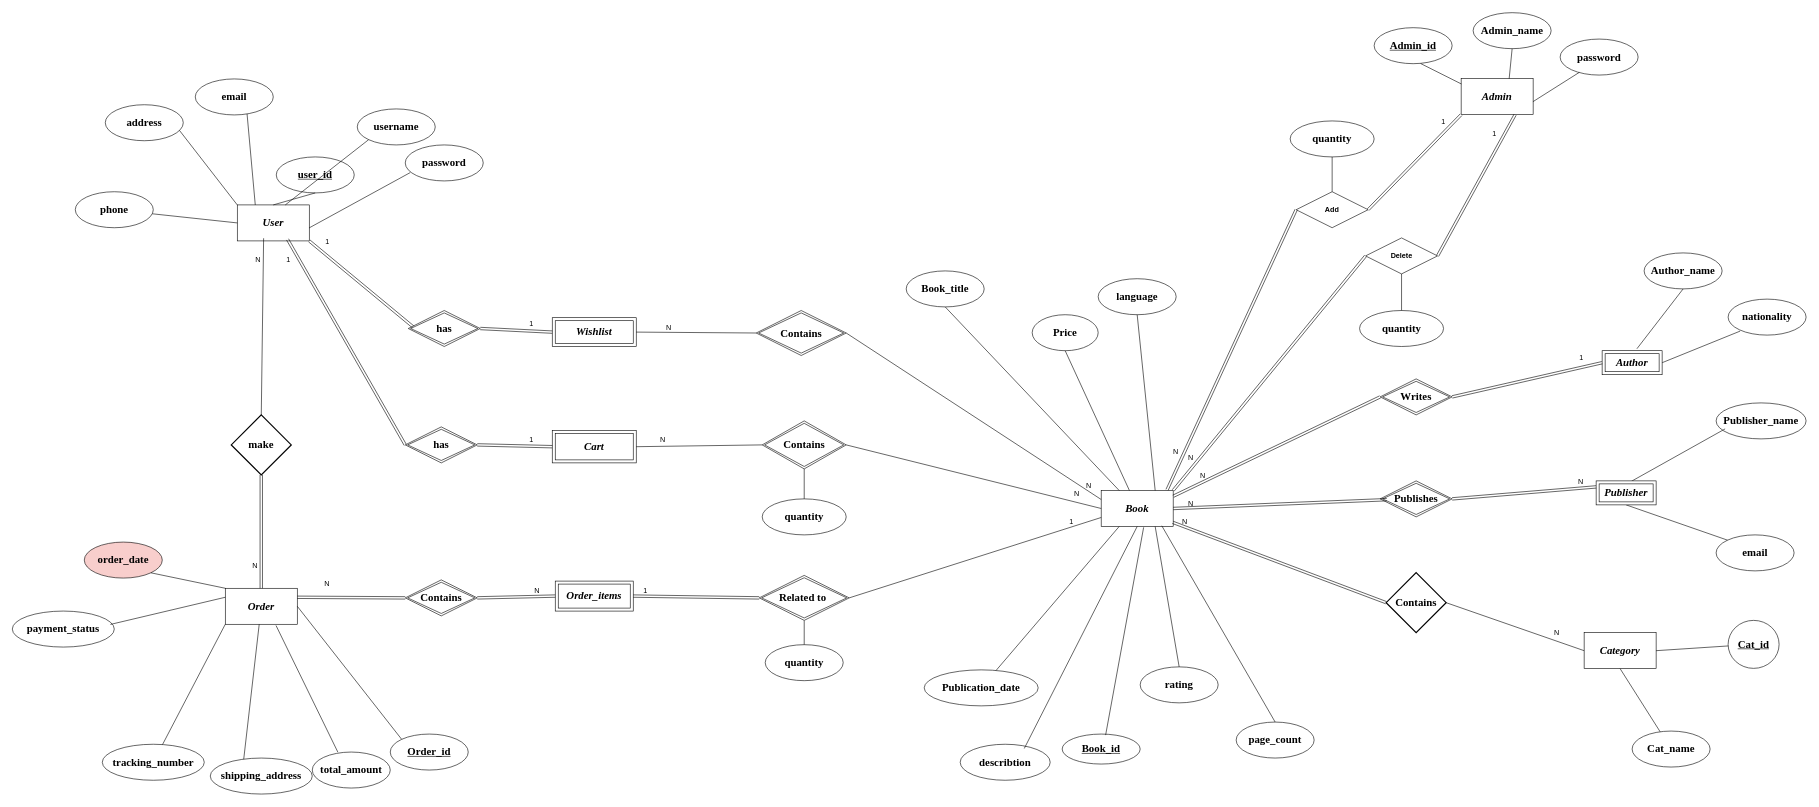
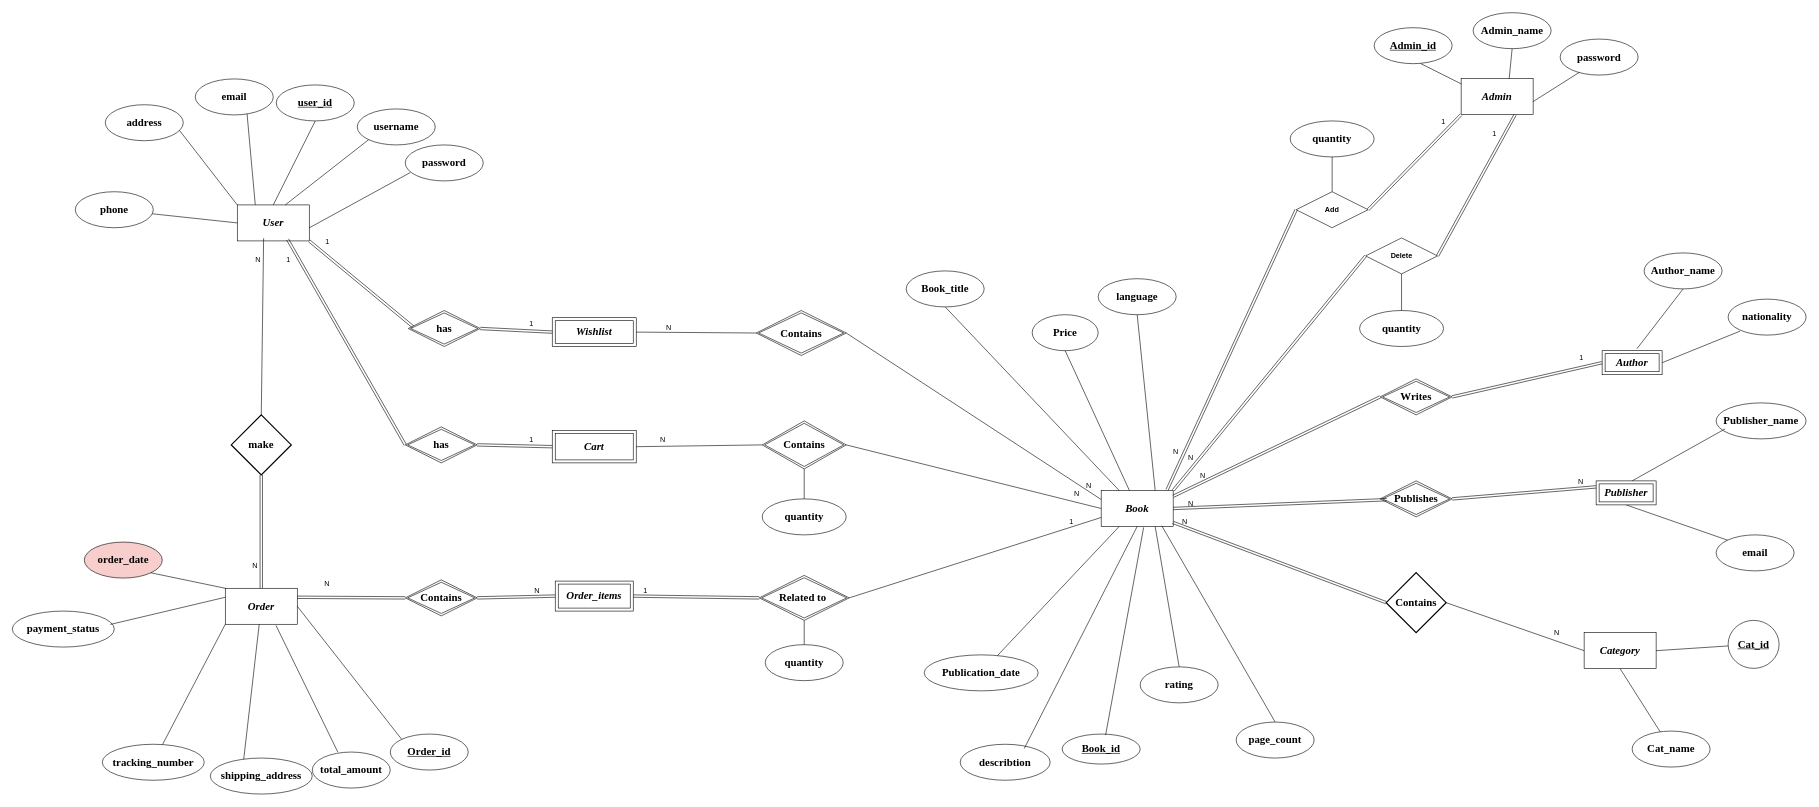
node "user_id": moved (315, 175) -> (315, 103)
node "Publication_date": moved (981, 688) -> (981, 673)
